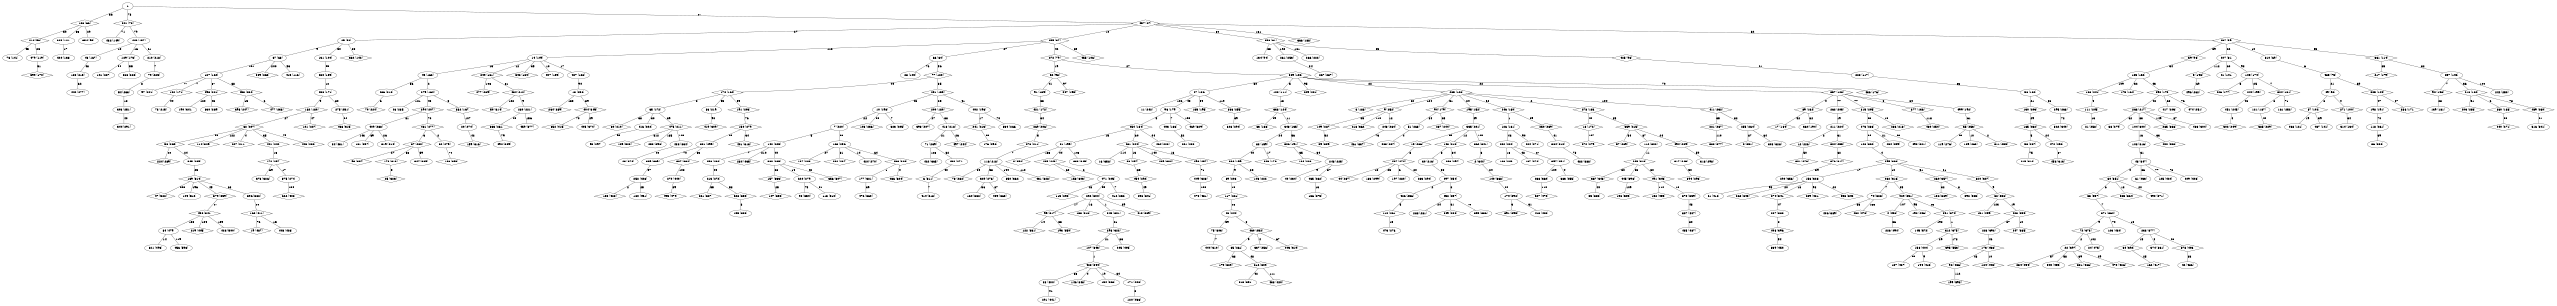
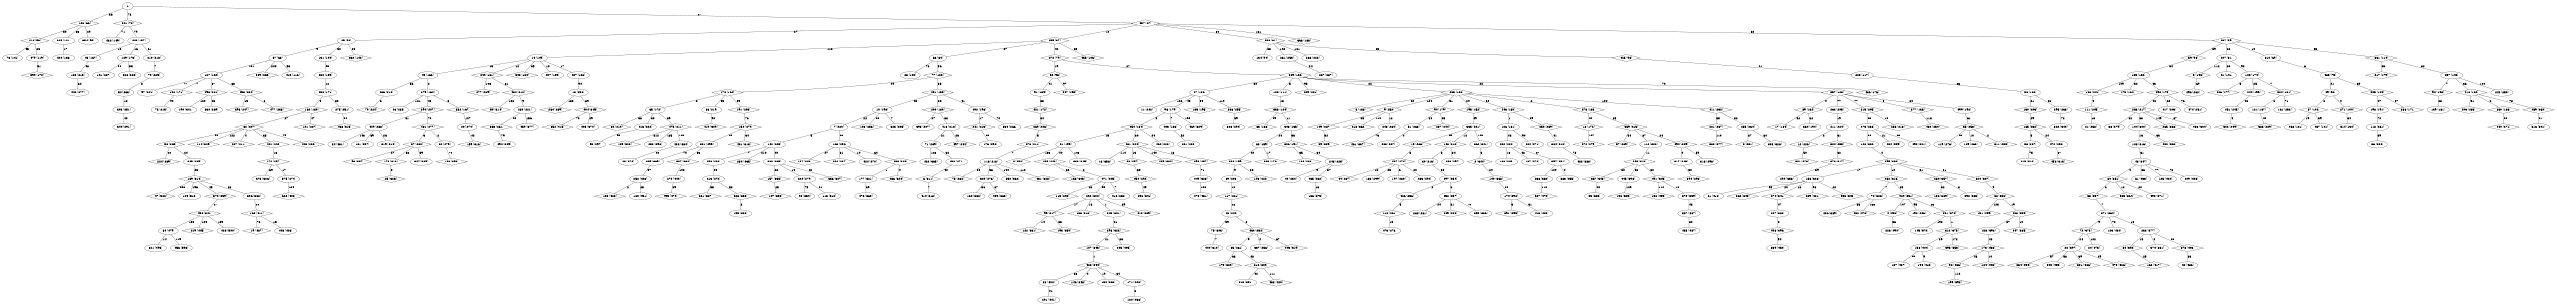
edge "494 (239)" -- "317 (243)": added, label "4"
edge "72 (373)" -- "22 (397)": label "2" -> "24"
